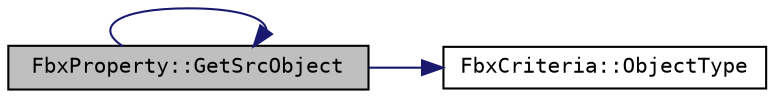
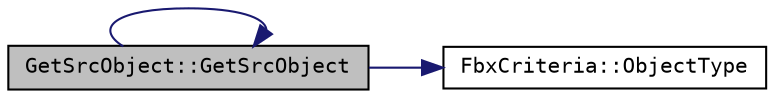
node "FbxProperty::GetSrcObject": label "FbxProperty::GetSrcObject" -> "GetSrcObject::GetSrcObject"
